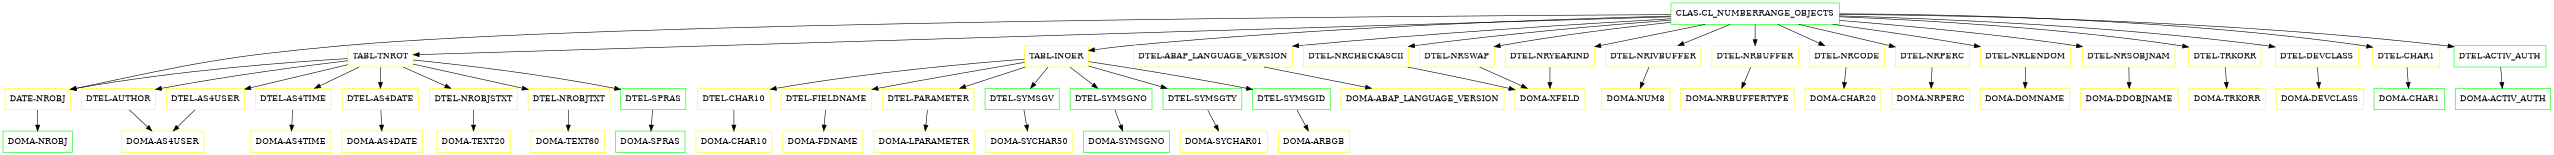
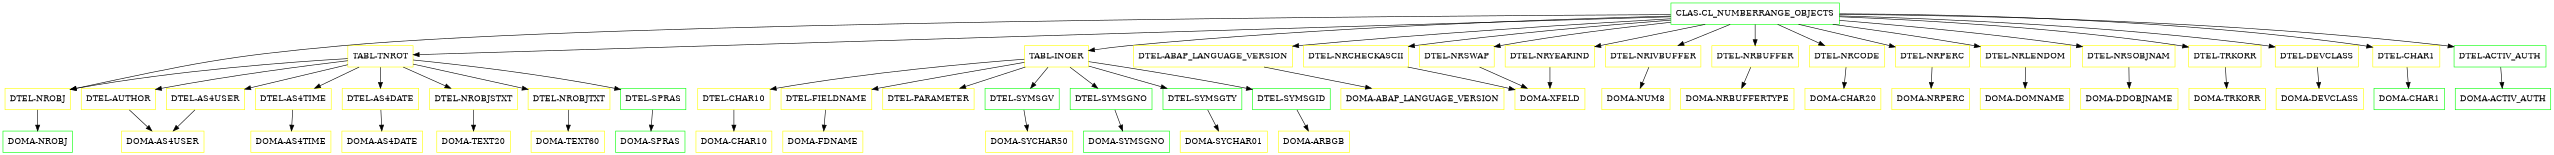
node "DATE-NROBJ": label "DATE-NROBJ" -> "DTEL-NROBJ"
node "DOMA-LPARAMETER": removed
